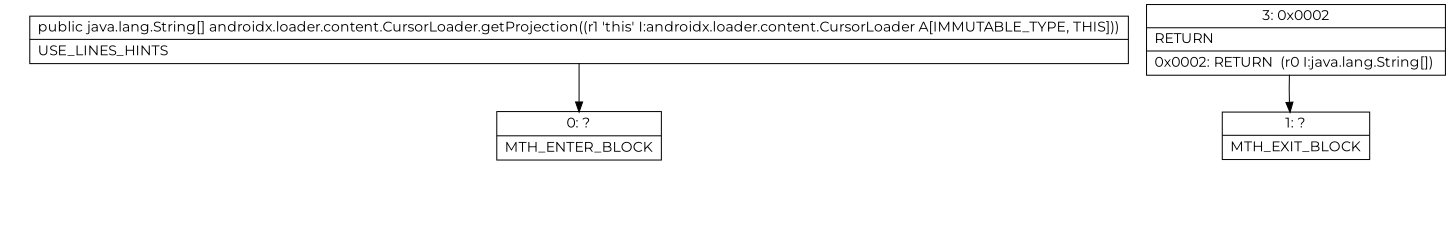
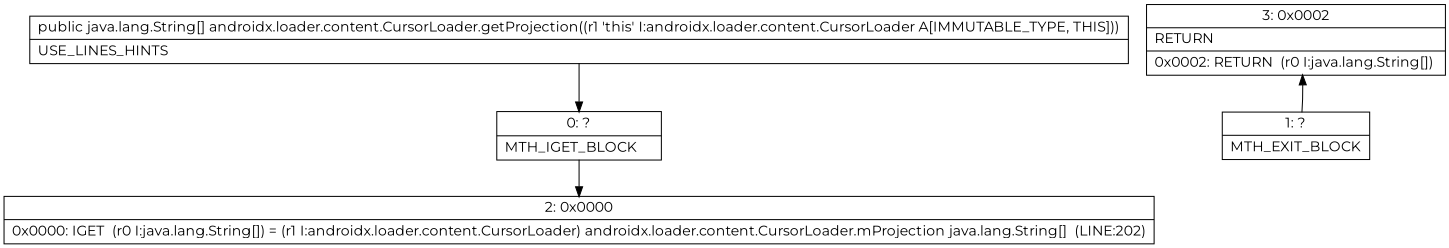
edge "3: 0x0002" -> "1: ?": reversed
node "0: ?": text "MTH_ENTER_BLOCK" -> "MTH_IGET_BLOCK"
node "2: 0x0000": added
